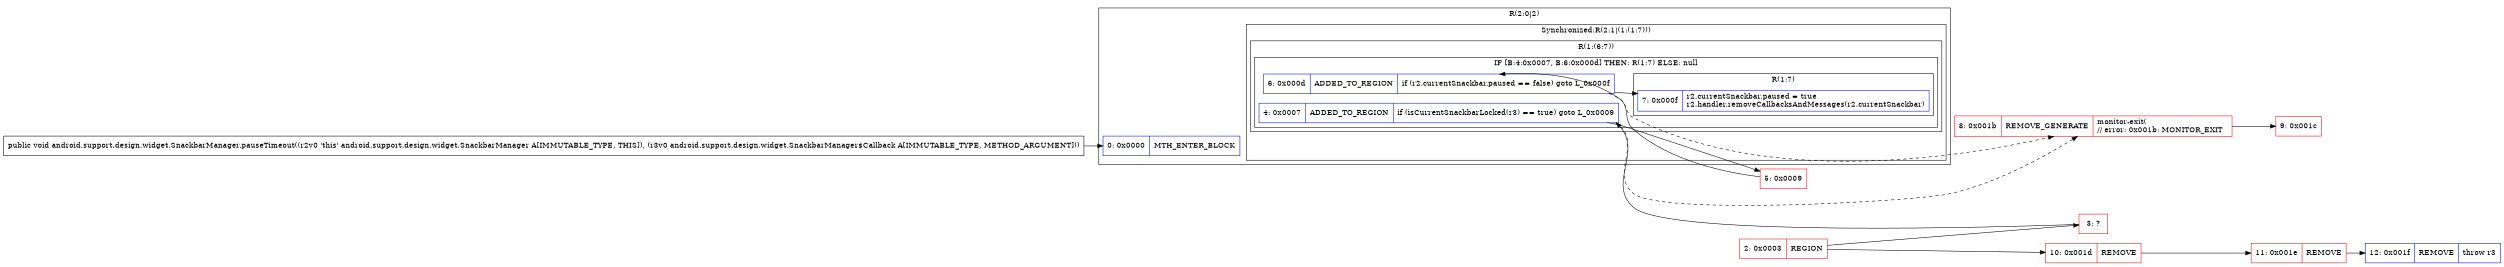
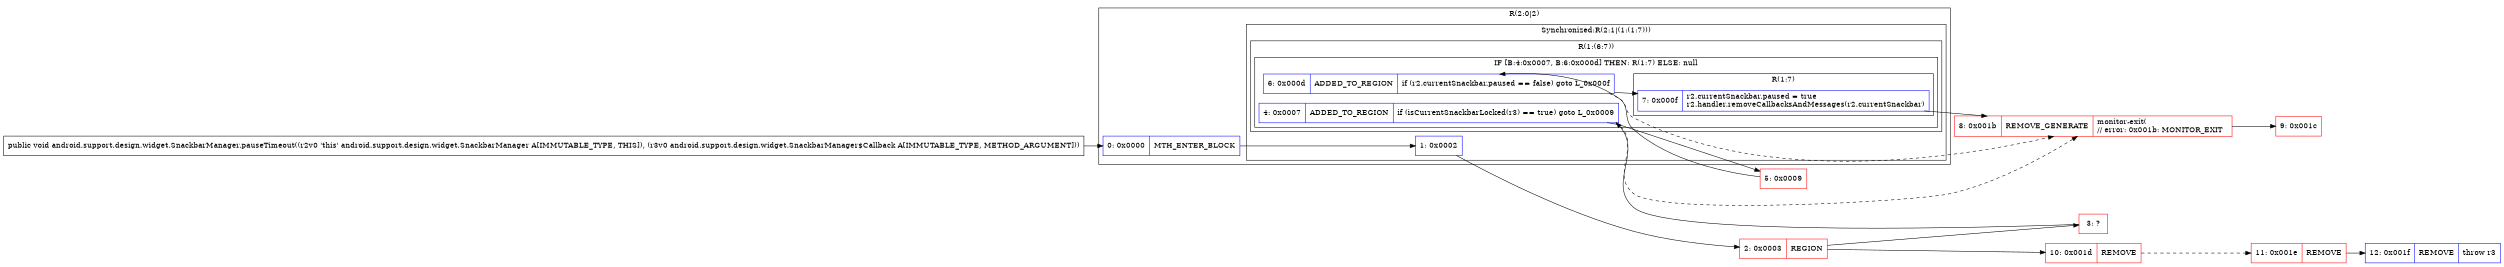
edge "7: 0x000f" -> "8: 0x001b": added
node "1: 0x0002": added
edge "10: 0x001d" -> "11: 0x001e": style solid -> dashed
